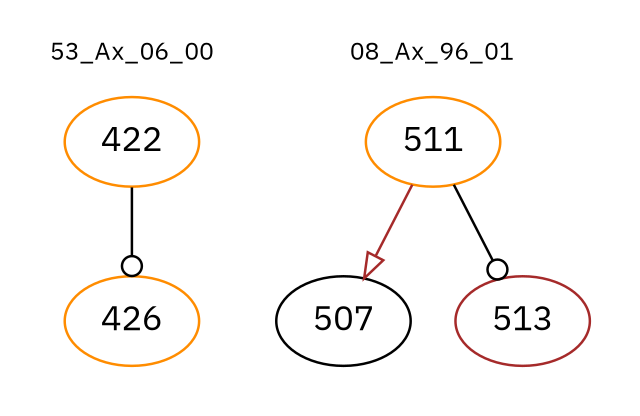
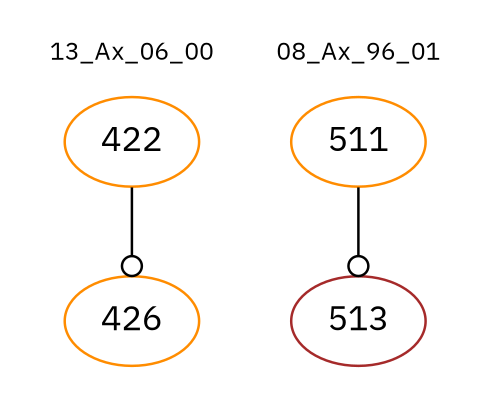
cluster "53_Ax_06_00": label "53_Ax_06_00" -> "13_Ax_06_00"
node "507": removed
